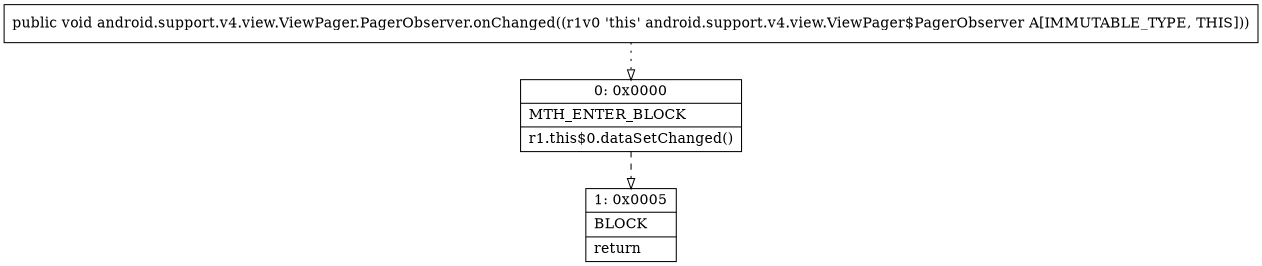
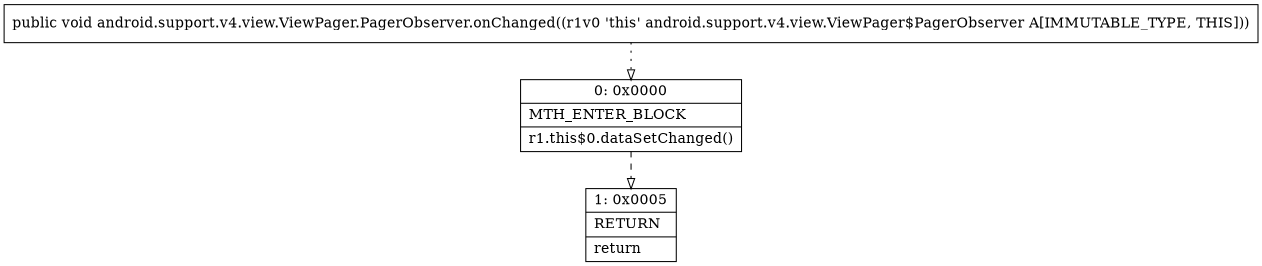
node "1: 0x0005": text "BLOCK" -> "RETURN"
